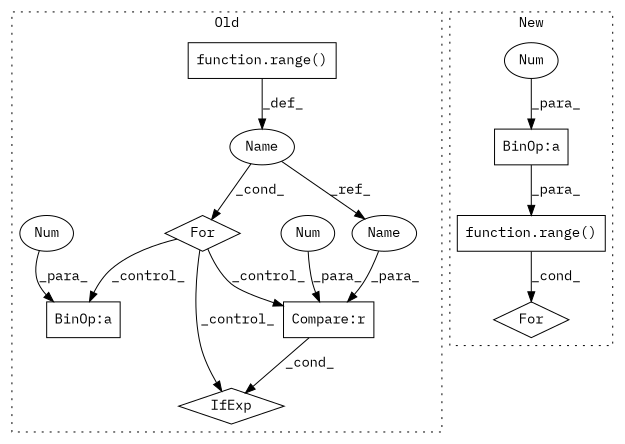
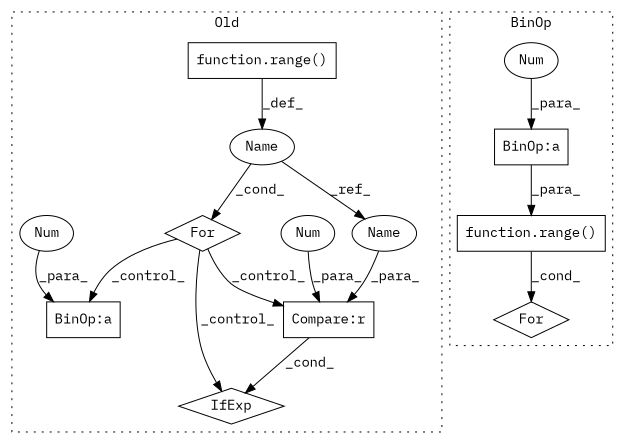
cluster "New": label "New" -> "BinOp"
